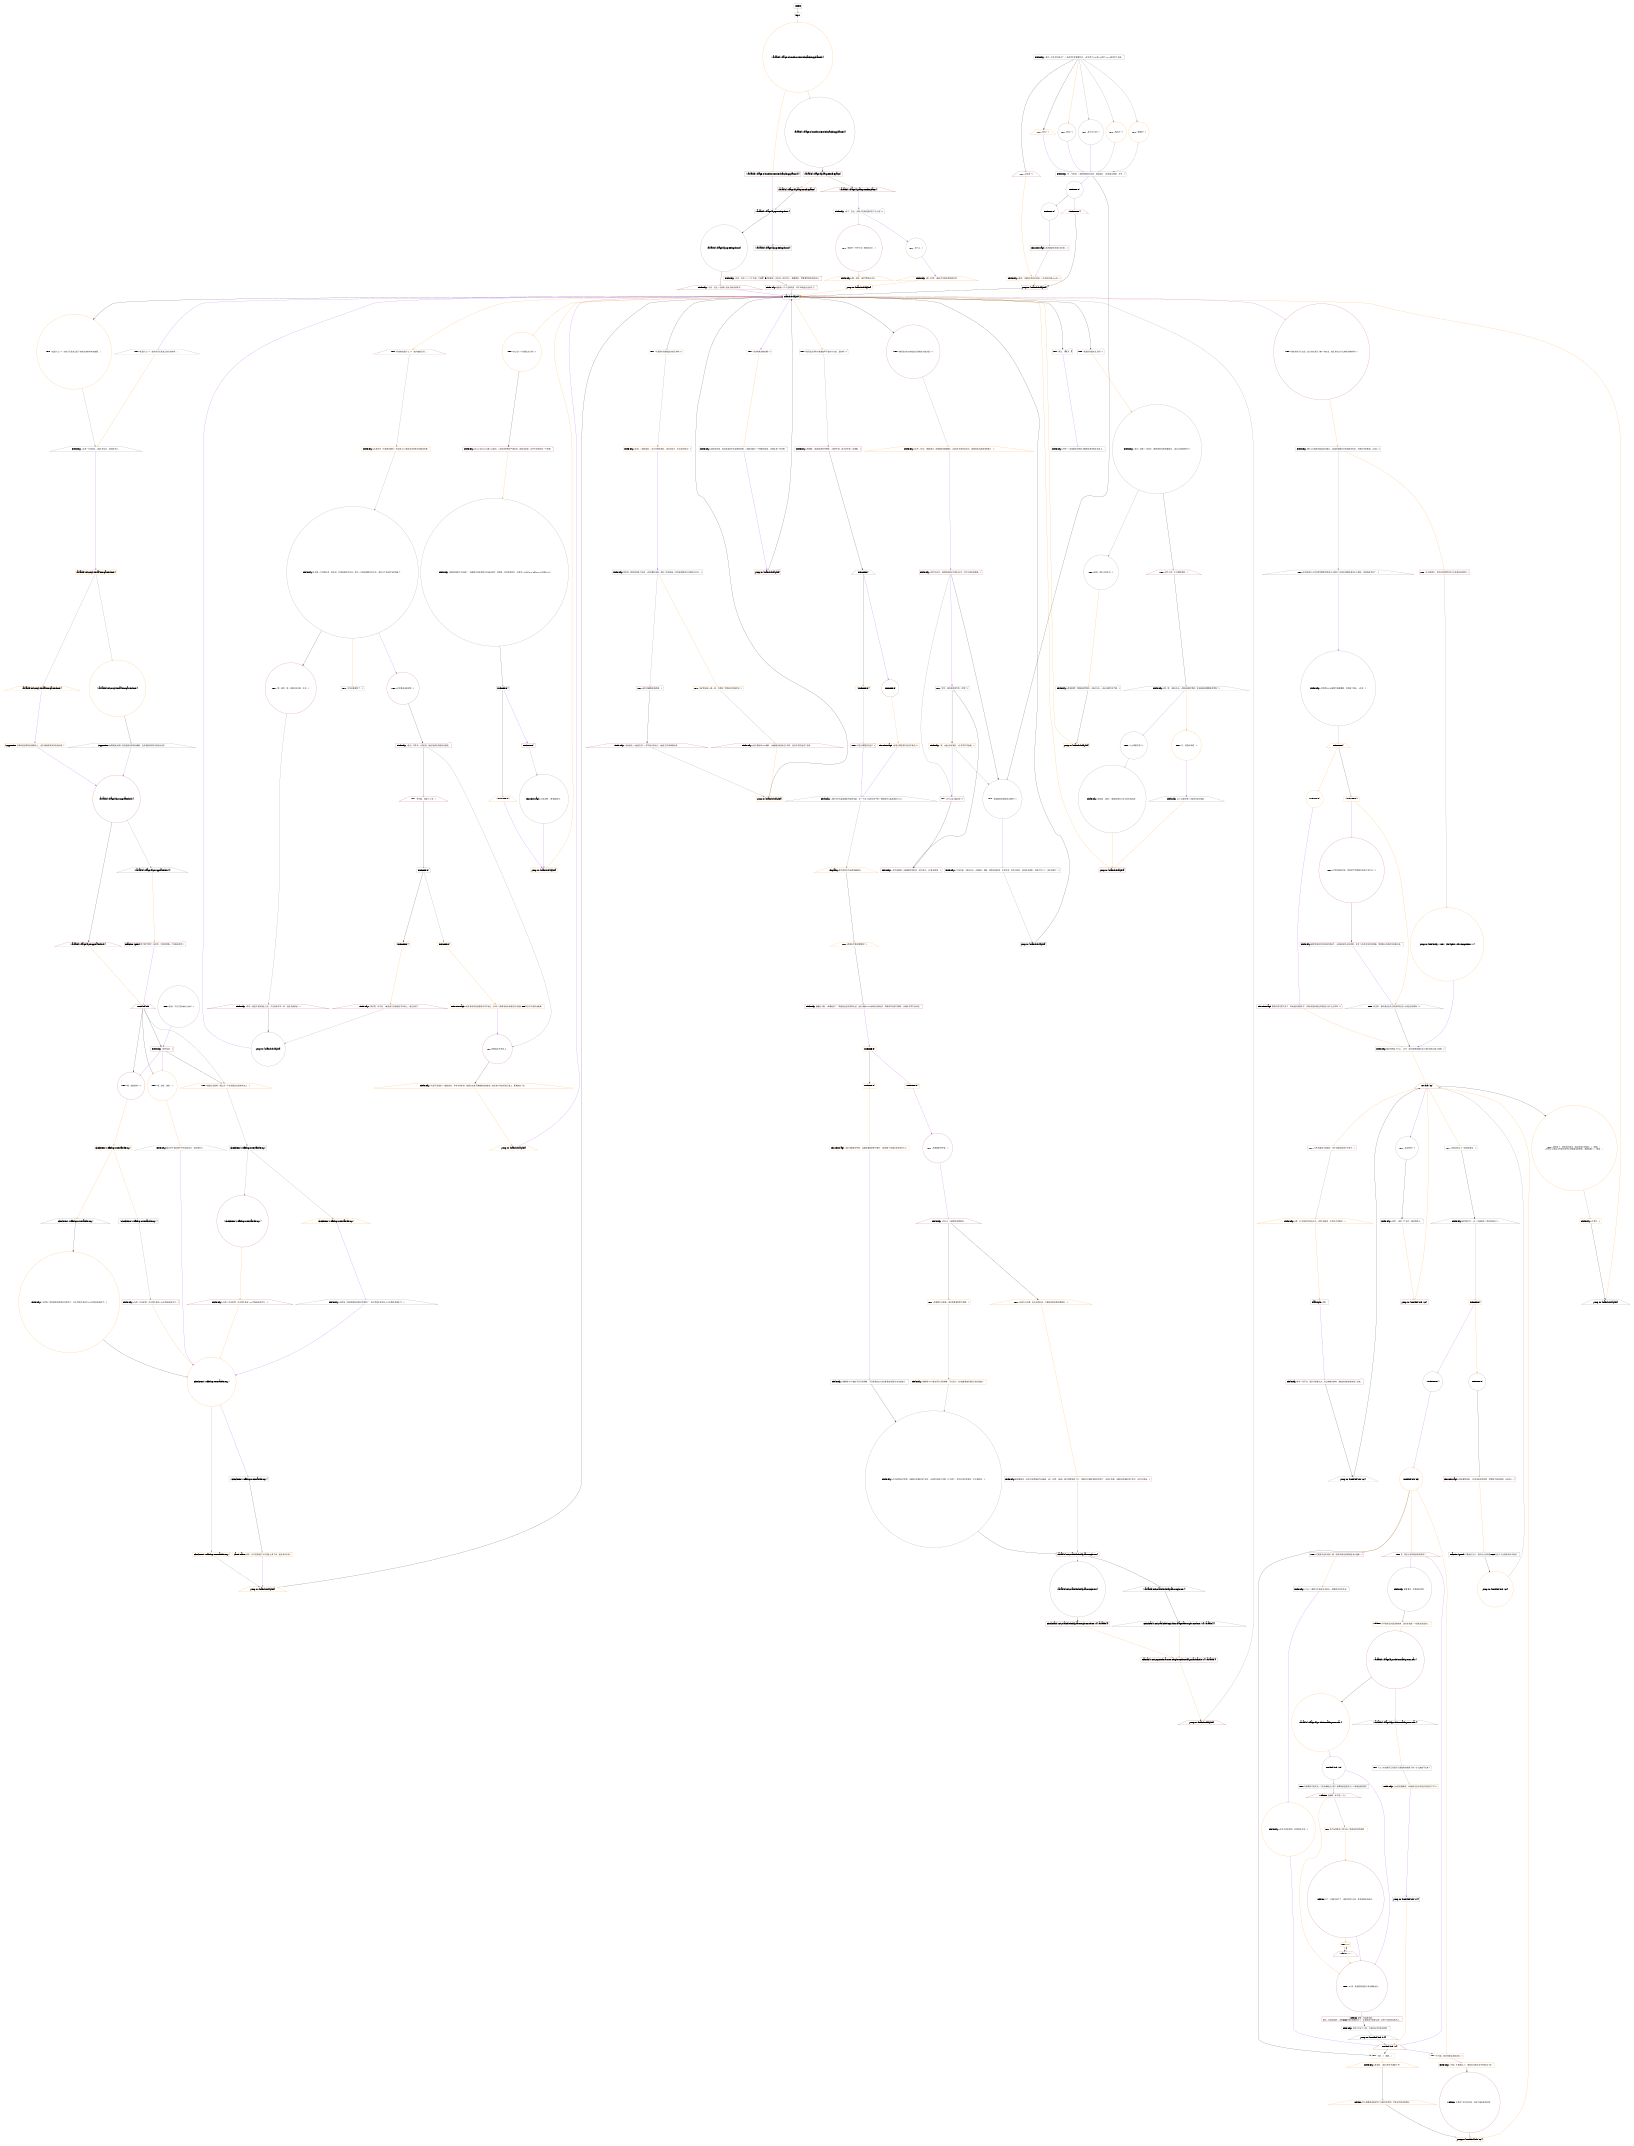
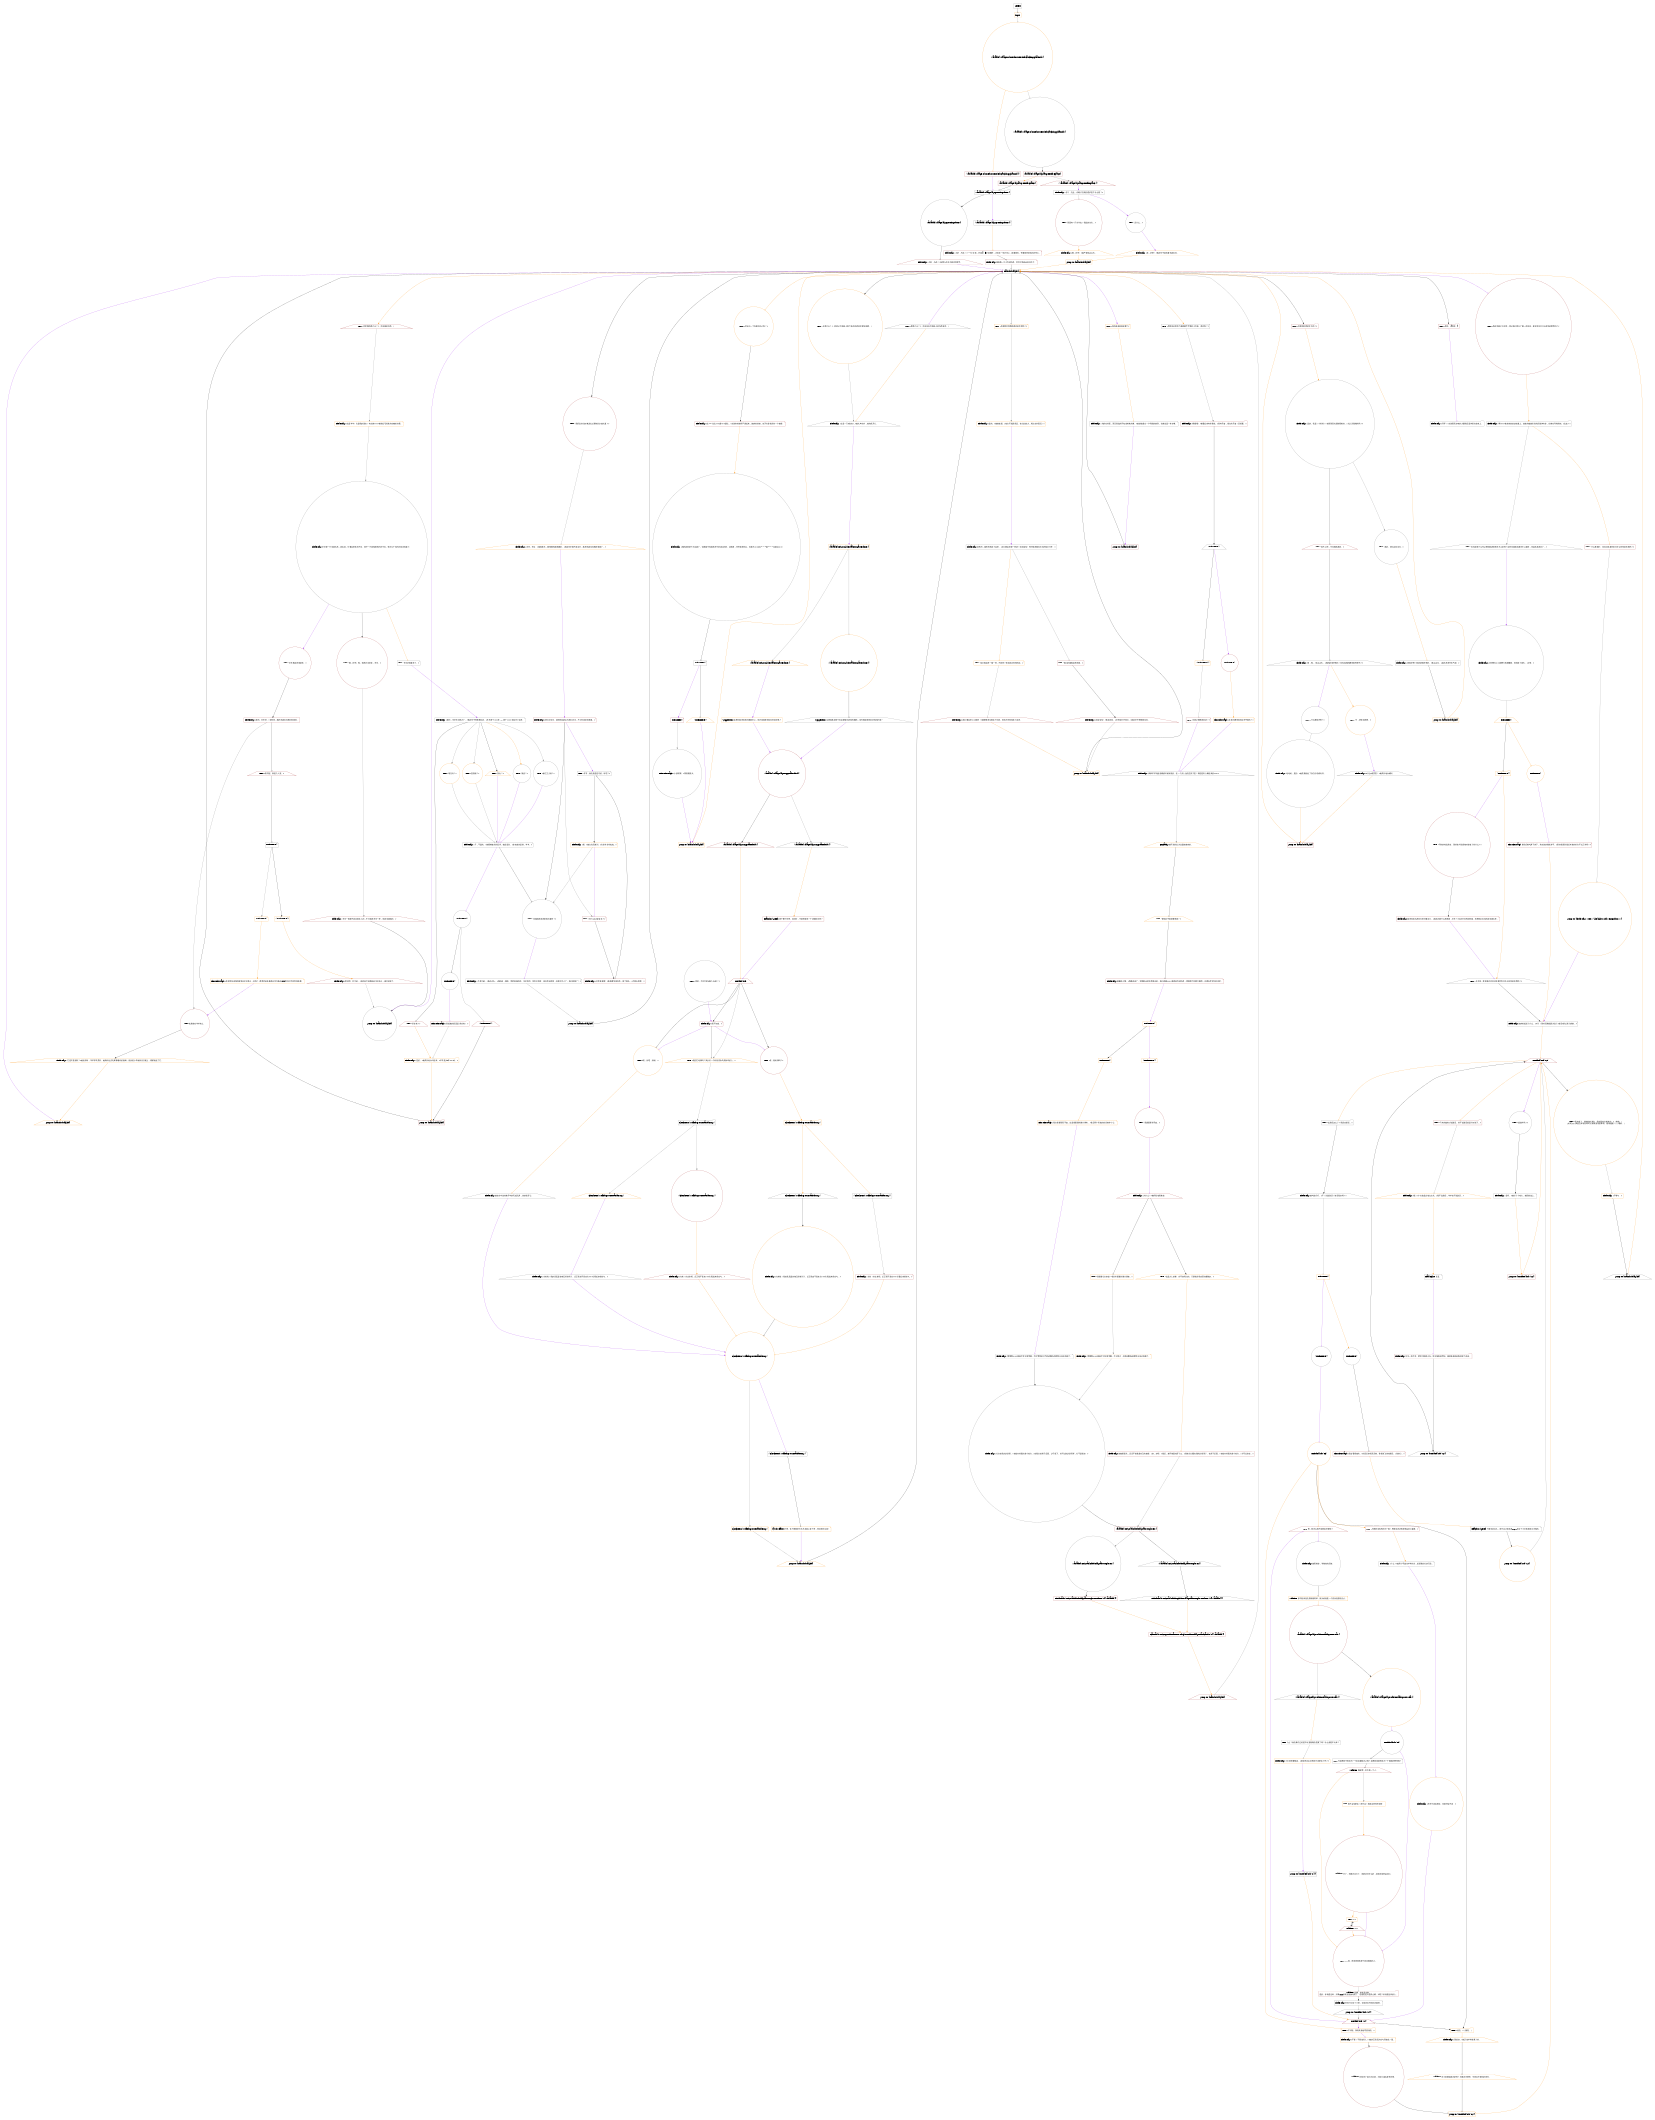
edge "You: “羊羊好像要坏了。”" -> "Little Lily: “是的，羊羊年纪很大了。”她在空中挥舞着玩具。“羊羊是个……革……那个……”她结巴了起来。": added
node "You hub (02)": label "You hub (02)" -> "Untitled hub (02)"
